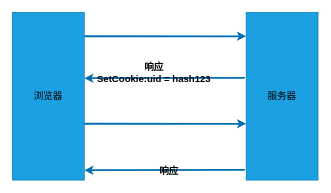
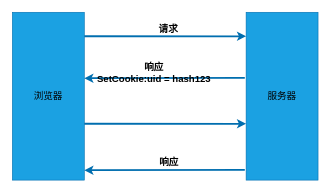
node "请求": added
node "响应": moved (169, 171) -> (169, 162)
